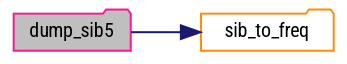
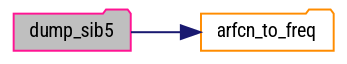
node "sib_to_freq": label "sib_to_freq" -> "arfcn_to_freq"
